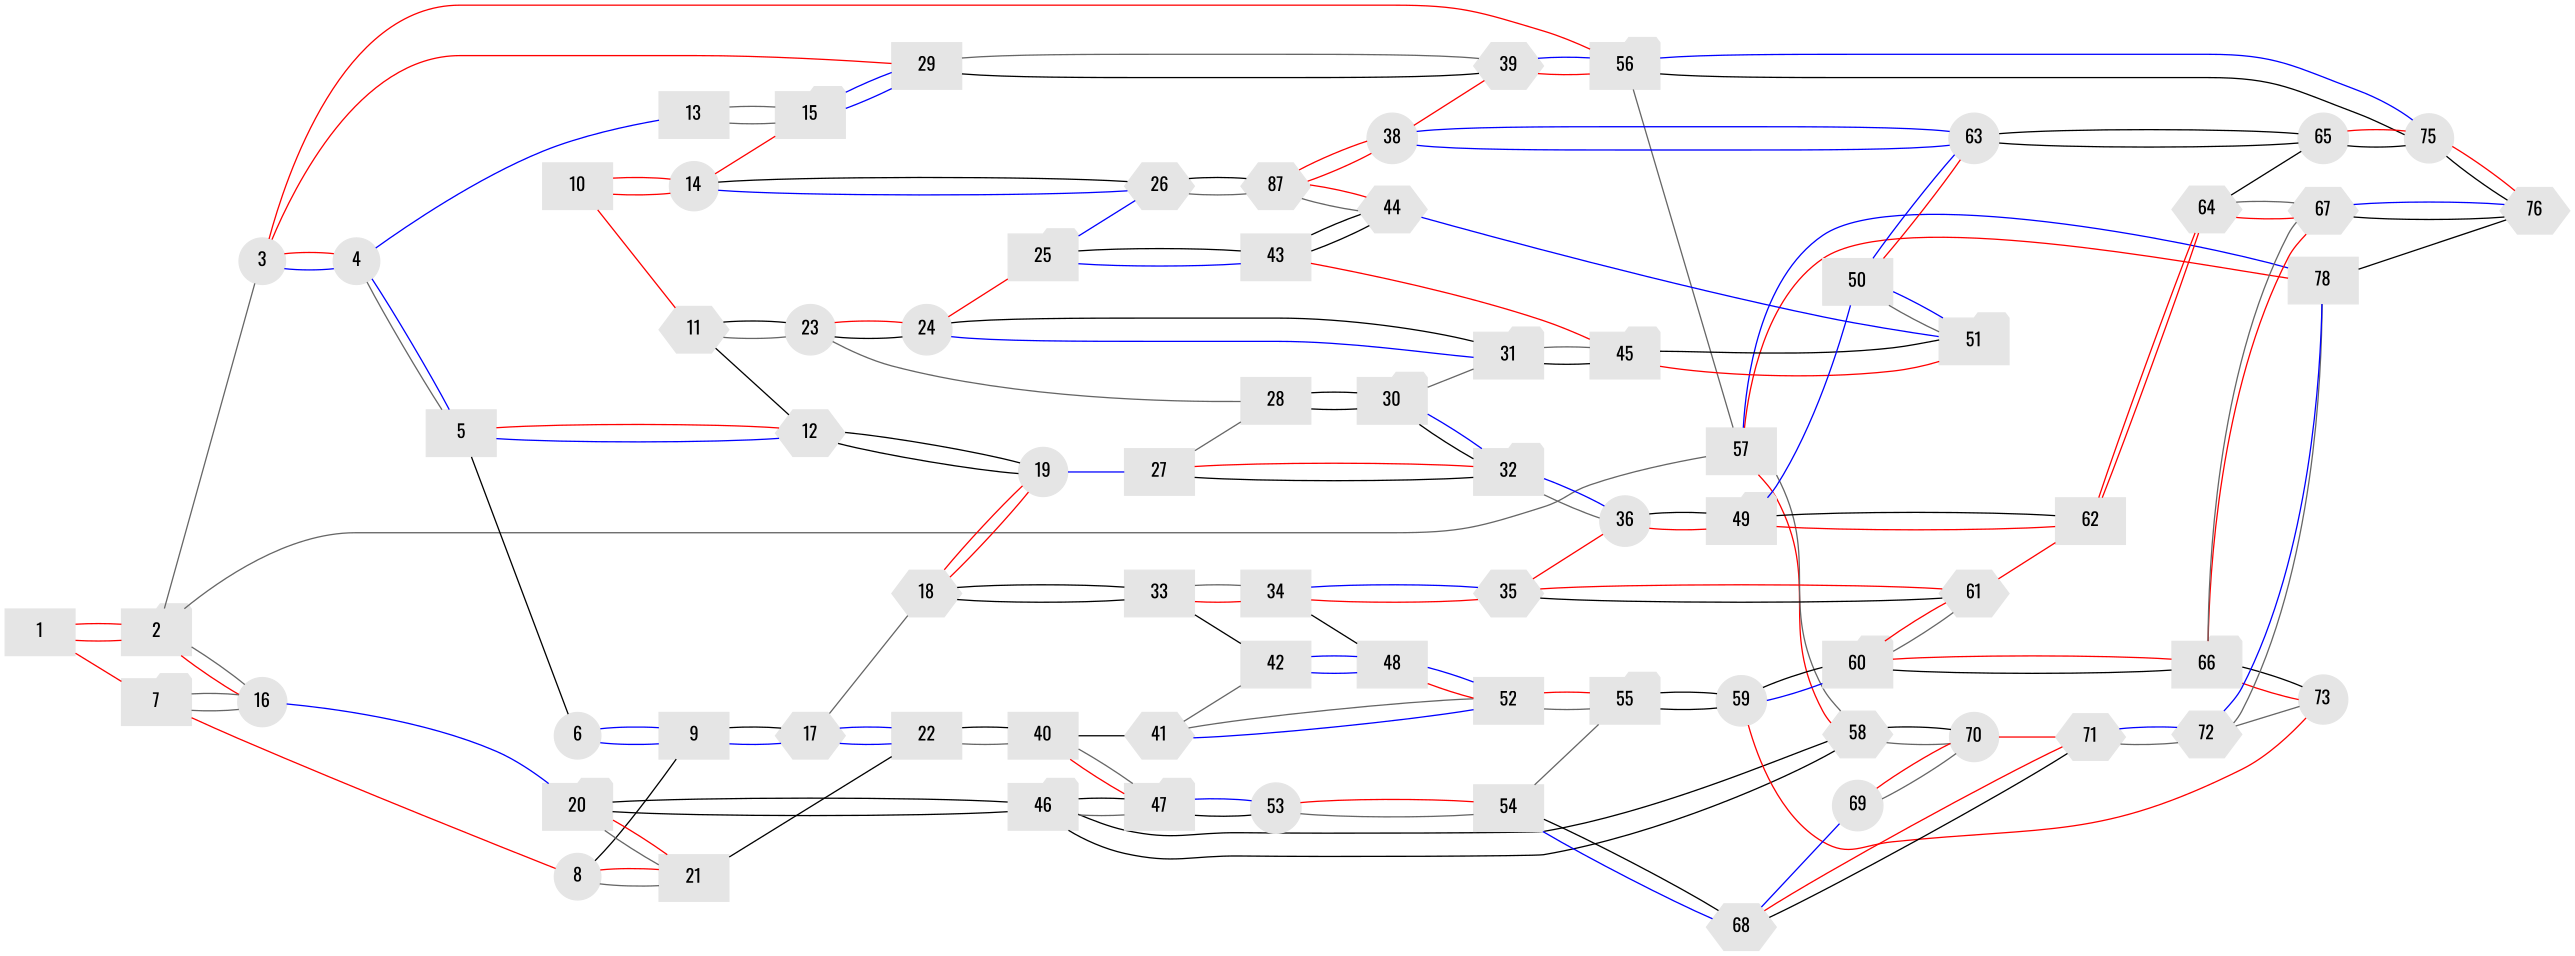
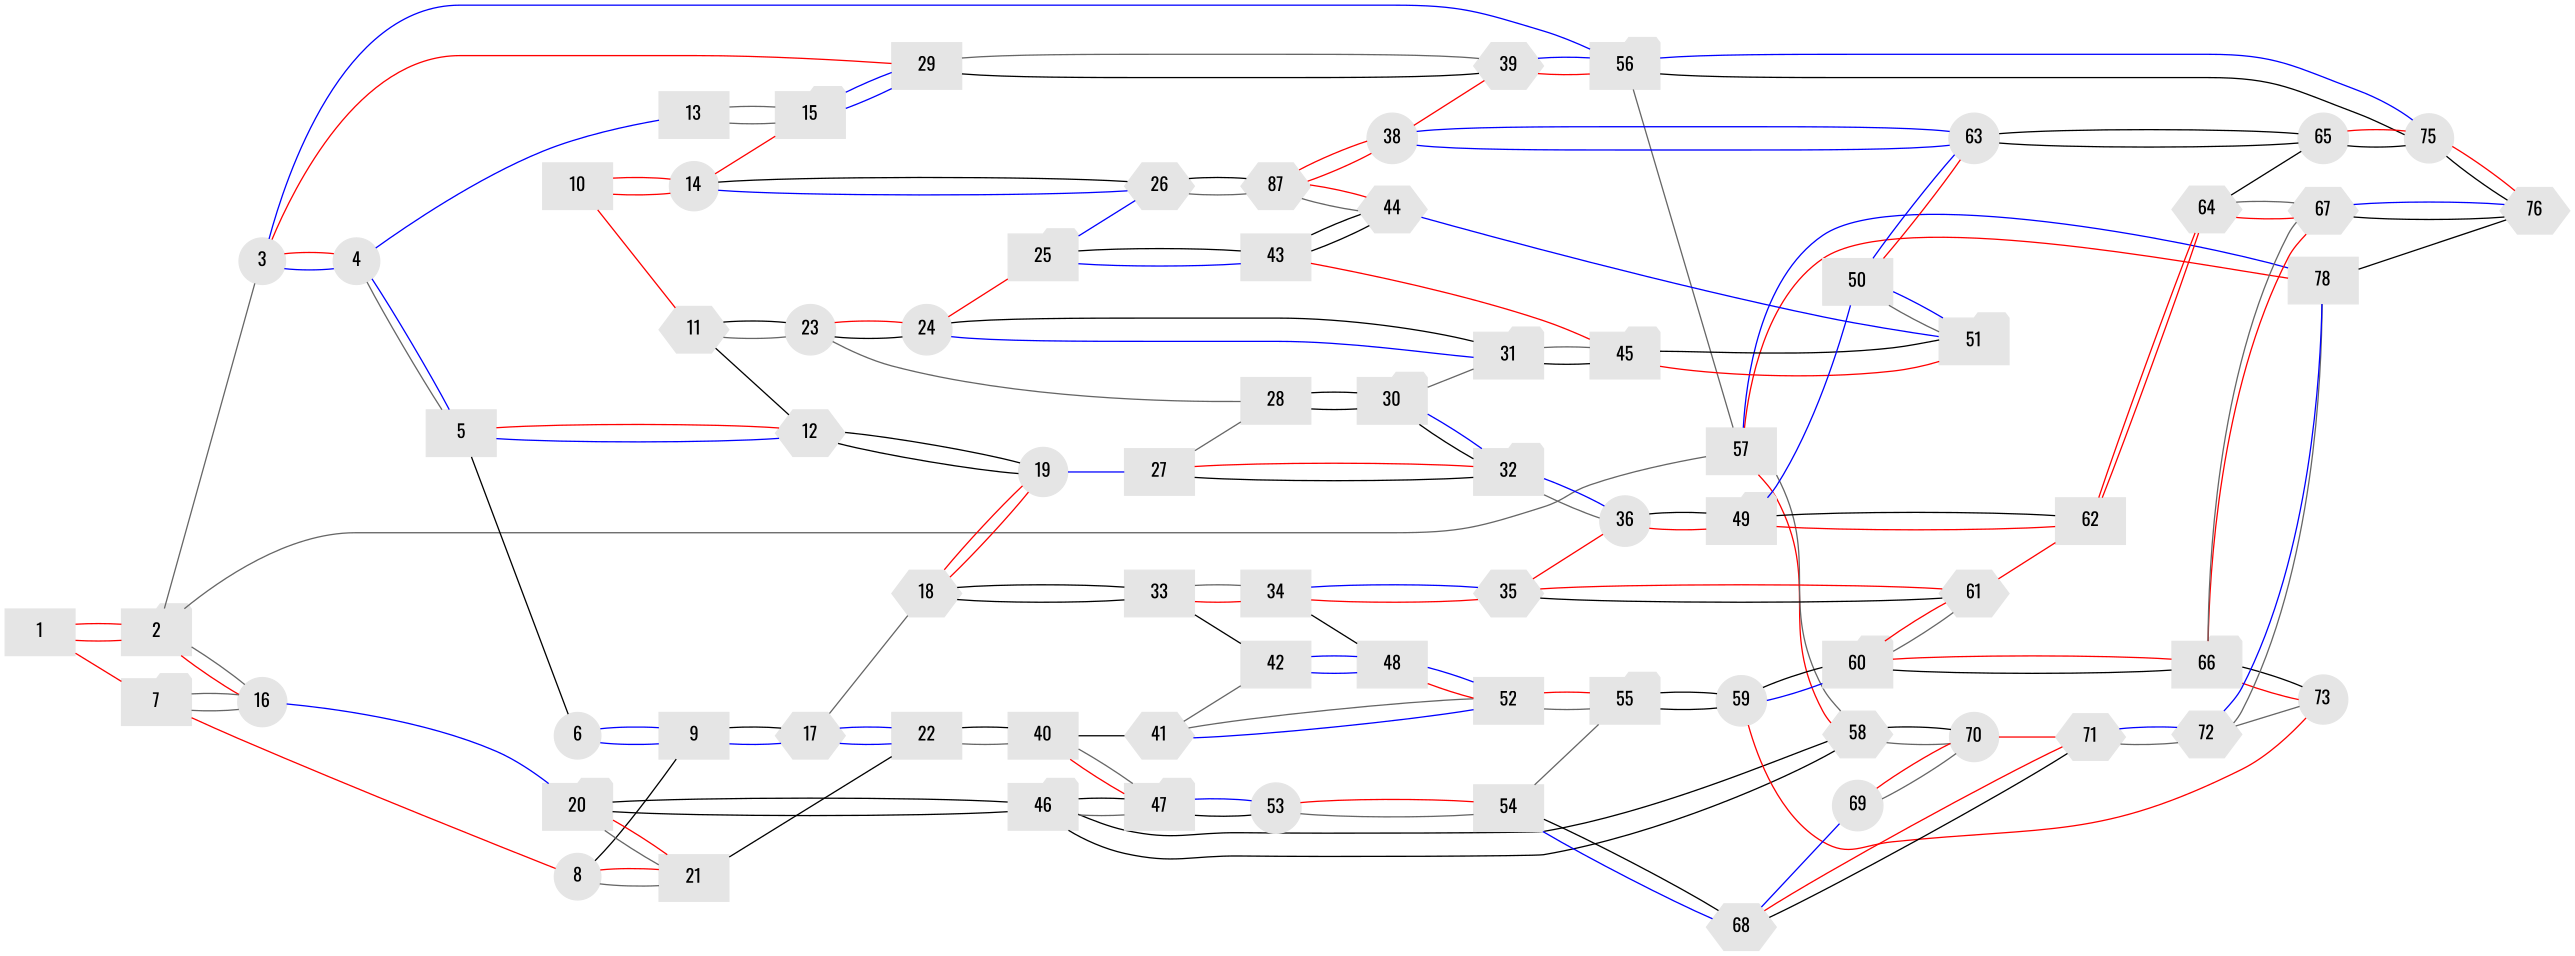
edge "56" -- "3": color red -> blue
